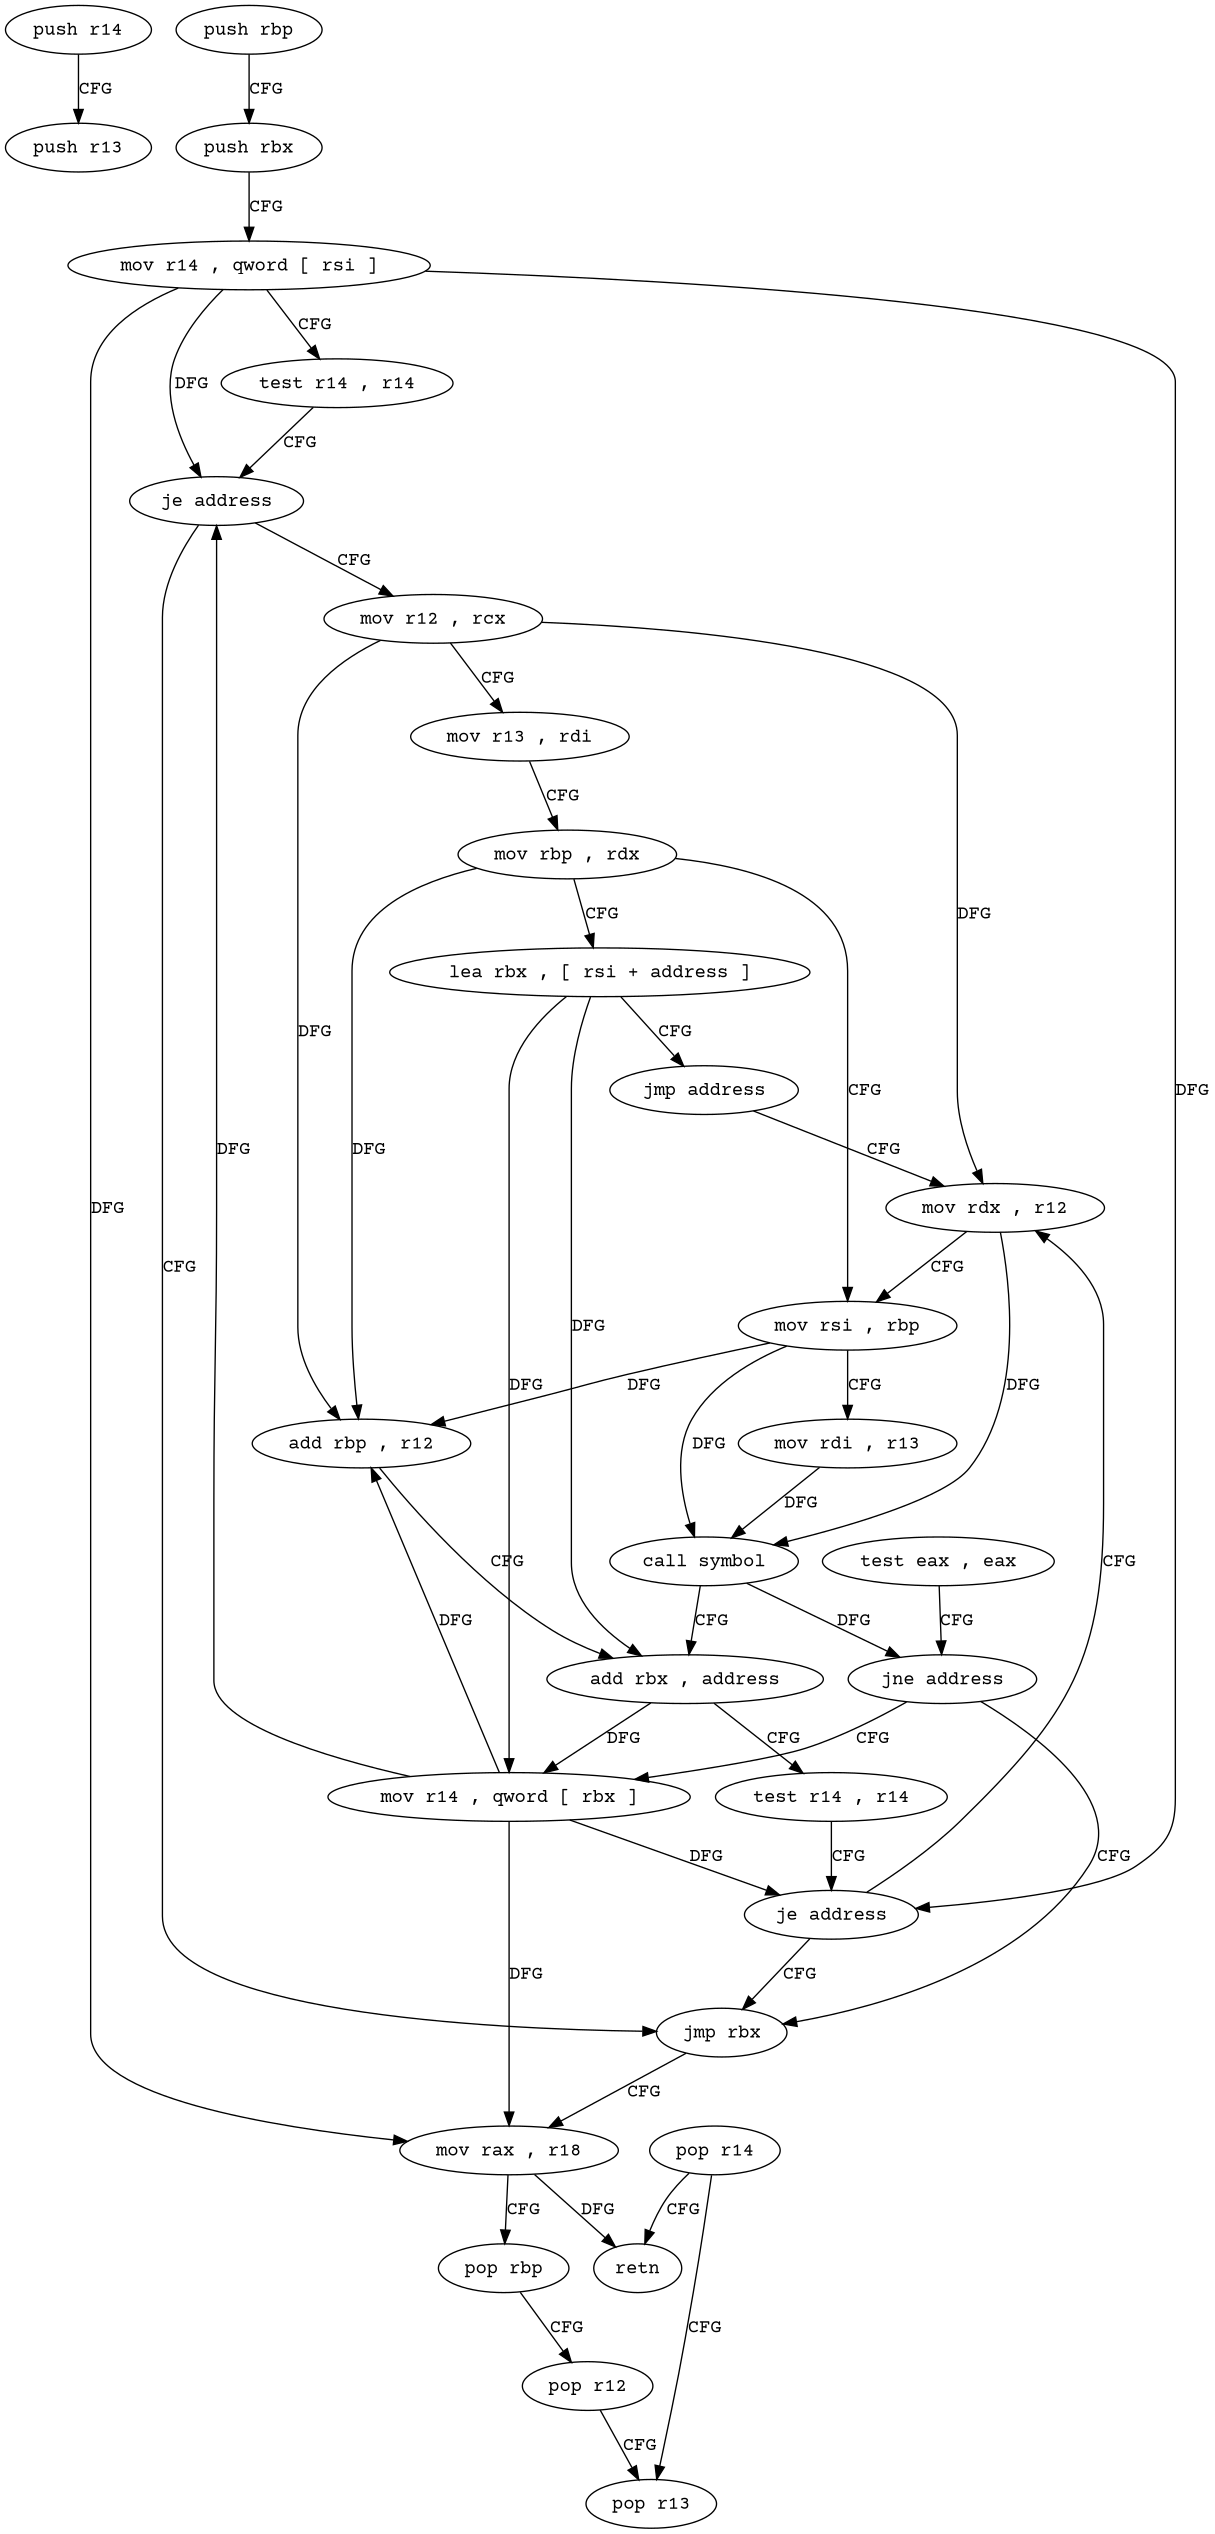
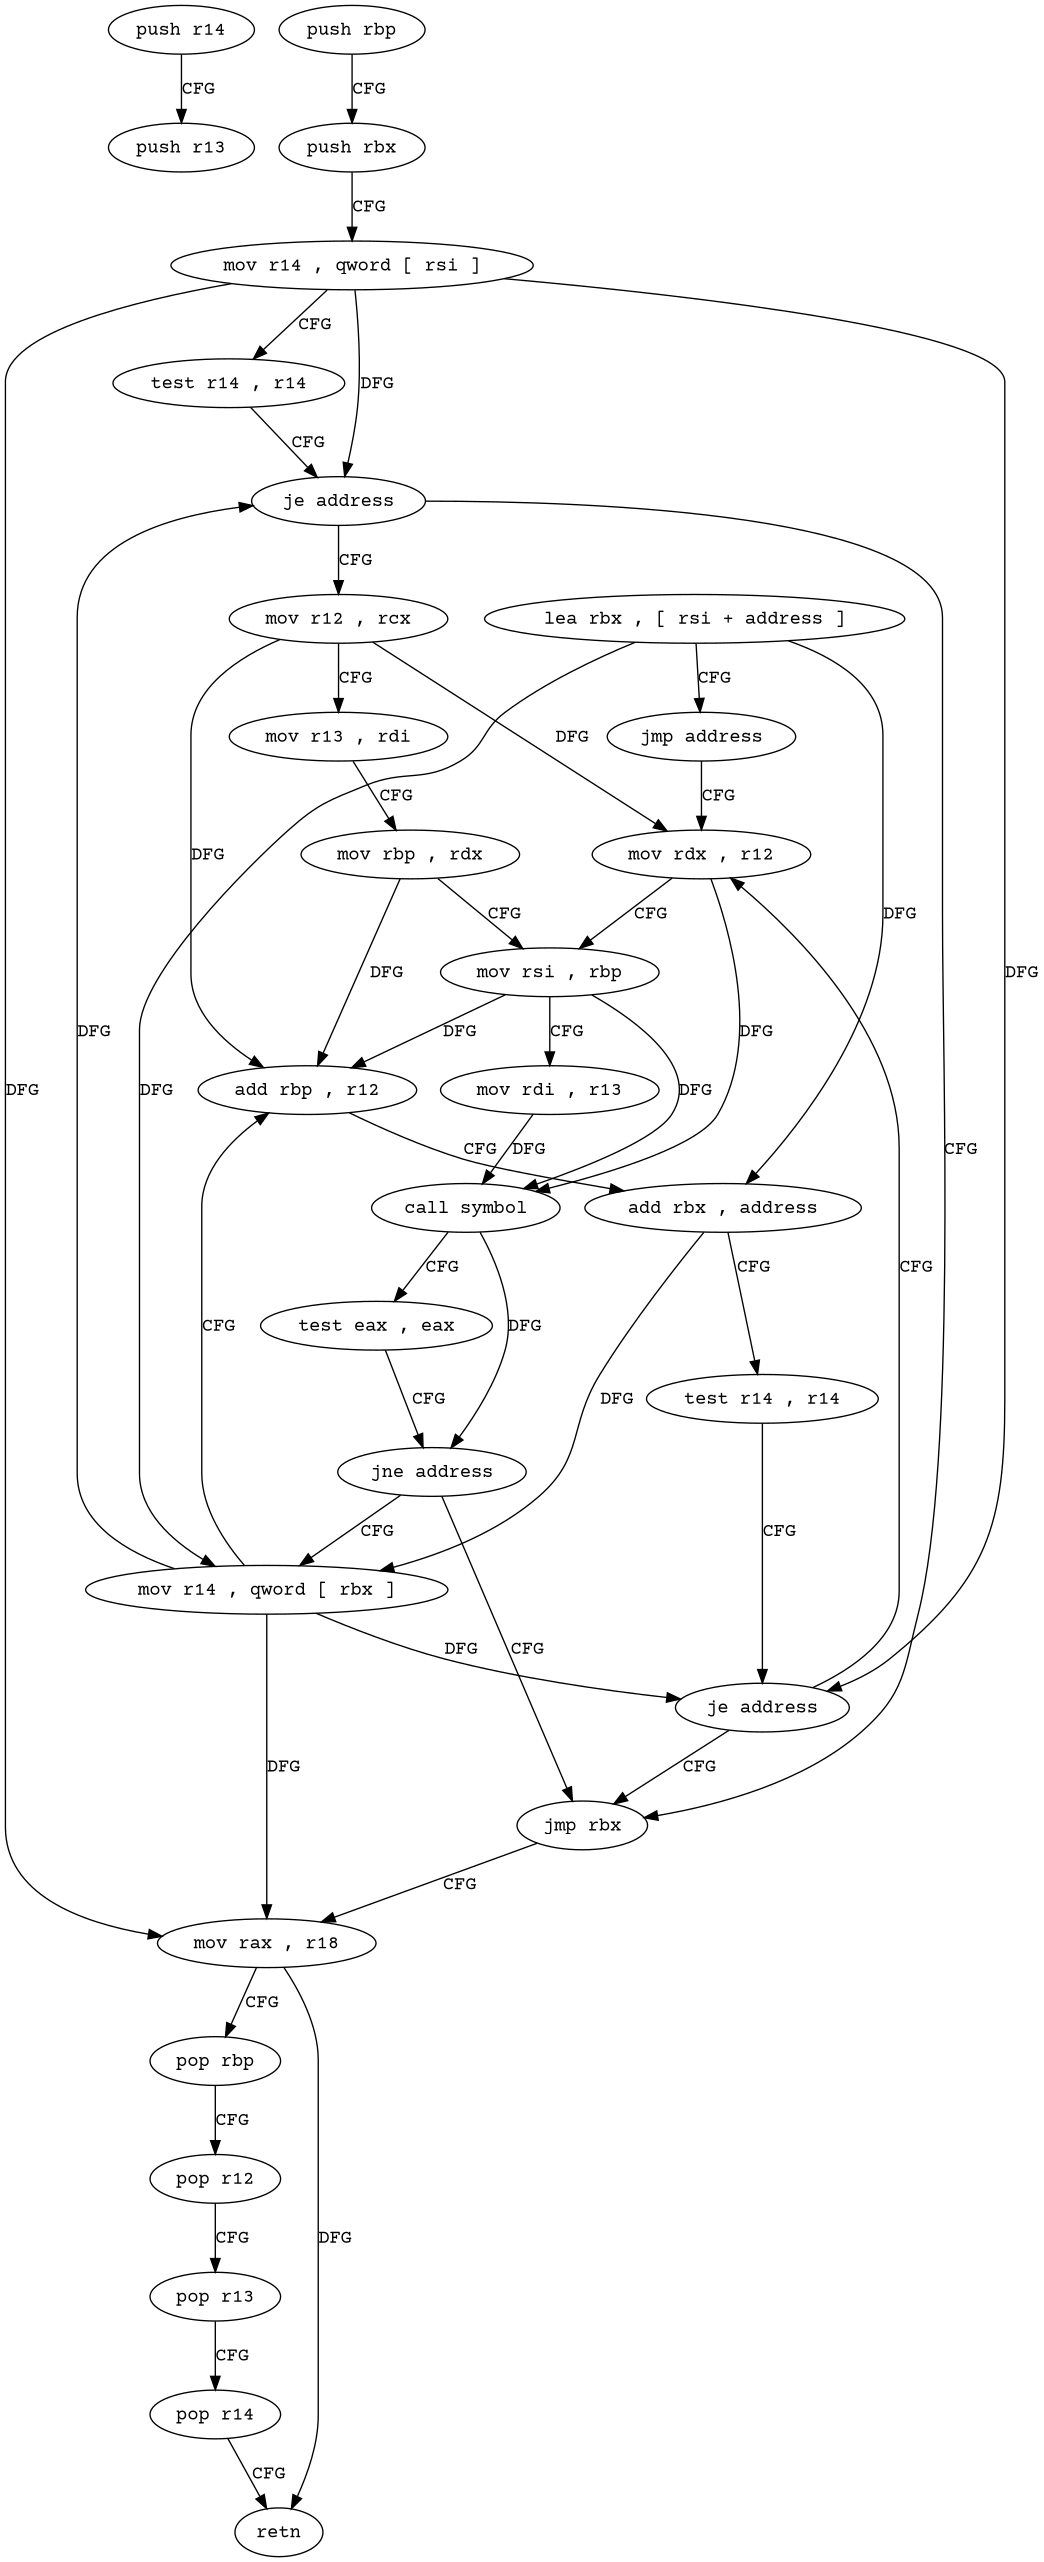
edge "mov rbp , rdx" -> "lea rbx , [ rsi + address ]": removed, label "CFG"
edge "call symbol" -> "add rbx , address": now "call symbol" -> "test eax , eax"
edge "mov r14 , qword [ rbx ]" -> "add rbp , r12": label "DFG" -> "CFG"
edge "pop r14" -> "pop r13": reversed
